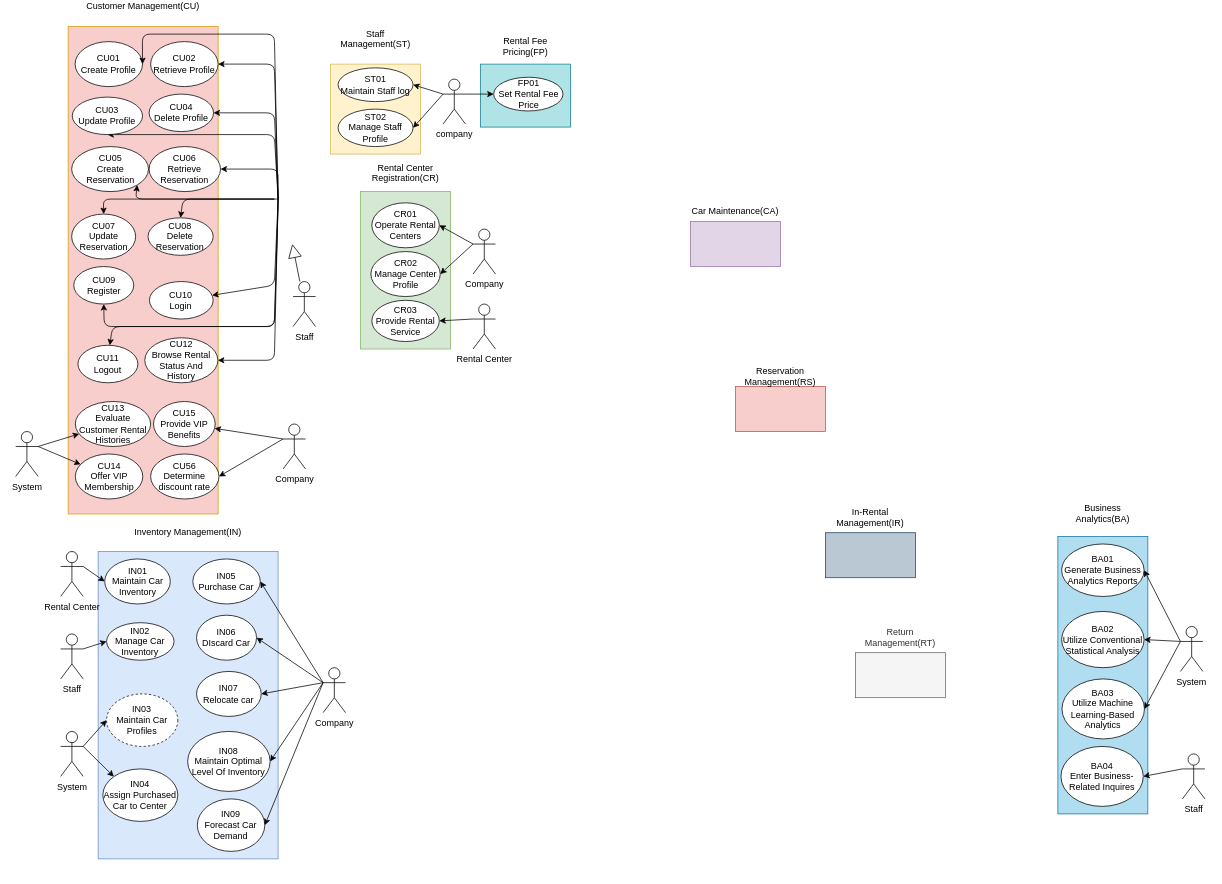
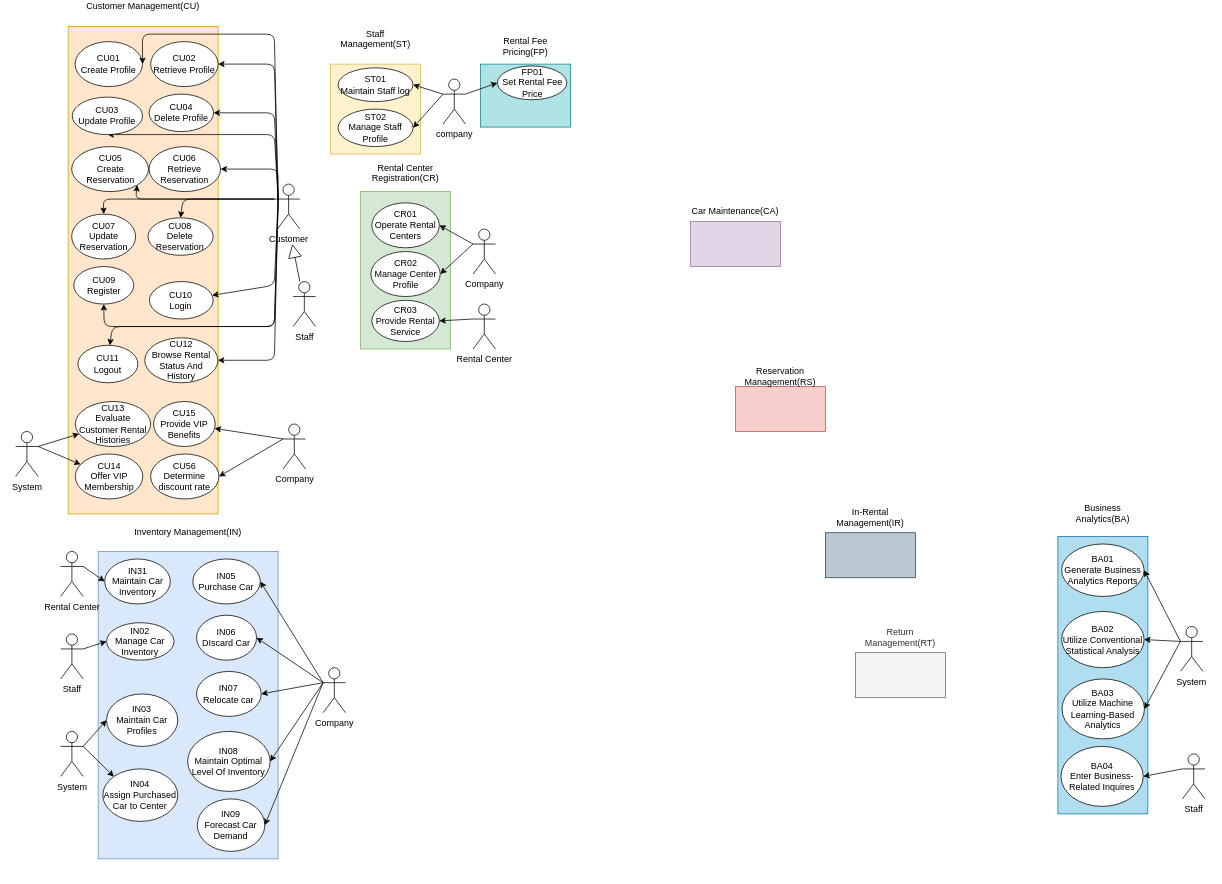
node "FP01 Set Rental Fee Price": moved (528, 94) -> (532, 83)
node "Customer": added
node "Customer Management(CU)": fillcolor #f8cecc -> #ffe6cc
node "IN01 Maintain Car Inventory": label "IN01 Maintain Car Inventory" -> "IN31 Maintain Car Inventory"
node "IN03 Maintain Car Profiles": style dashed -> solid
